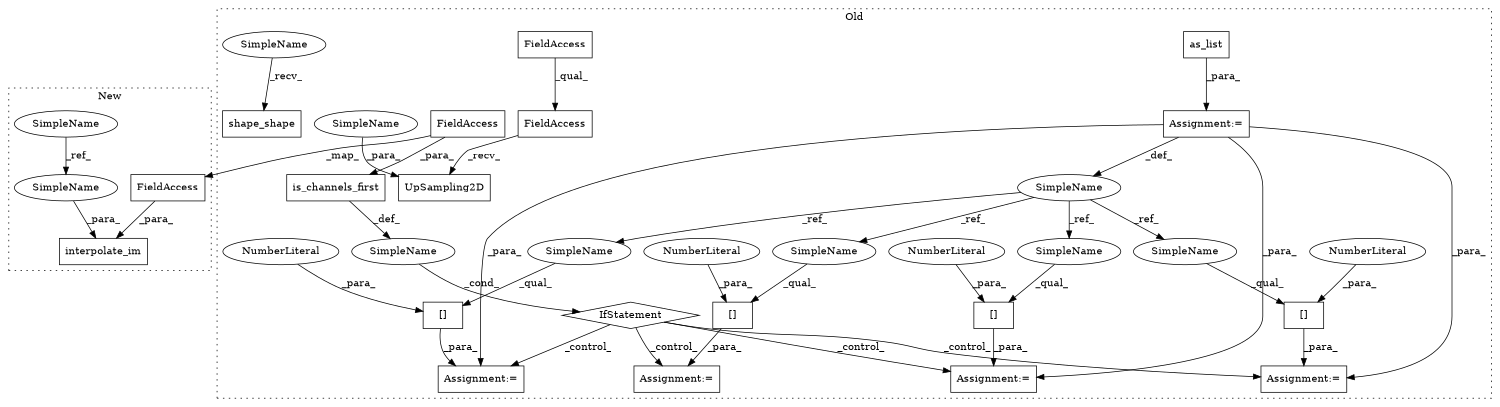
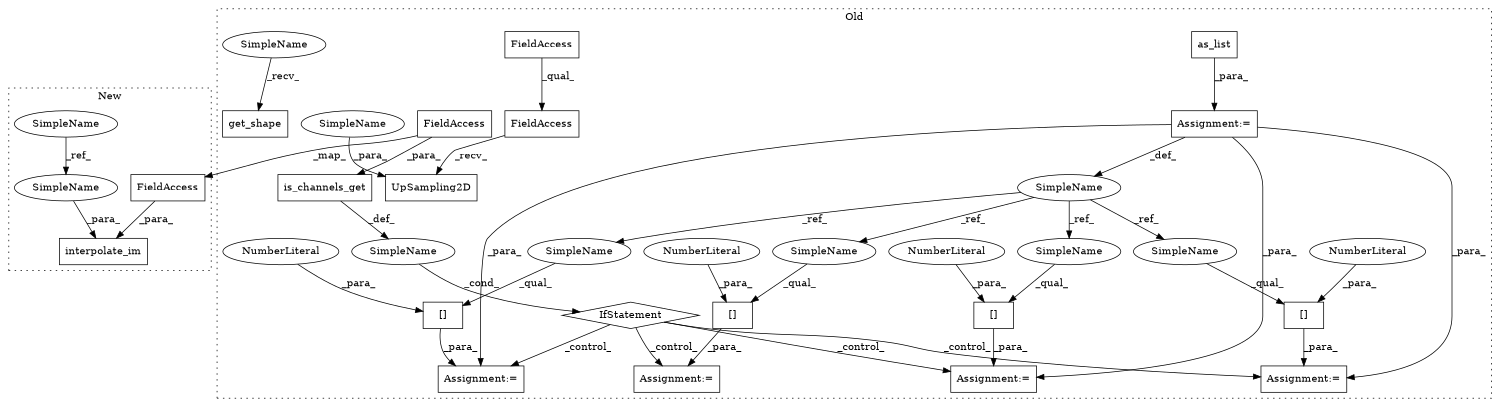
node "shape_shape": label "shape_shape" -> "get_shape"
node "is_channels_first": label "is_channels_first" -> "is_channels_get"
